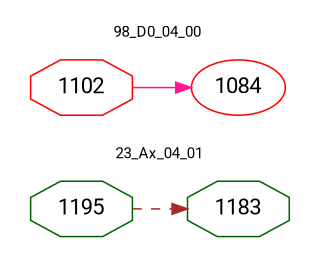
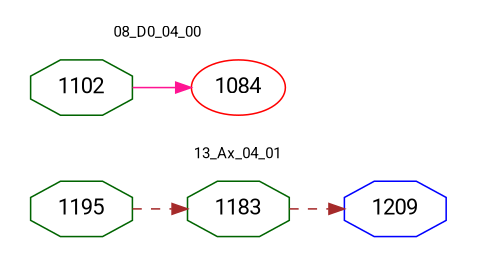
cluster "98_D0_04_00": label "98_D0_04_00" -> "08_D0_04_00"
node "1102": color red -> darkgreen
cluster "23_Ax_04_01": label "23_Ax_04_01" -> "13_Ax_04_01"
node "1209": added
